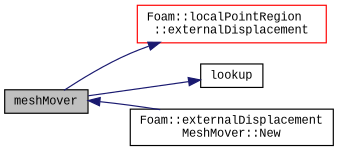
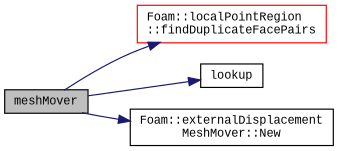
node "Foam::localPointRegion ::externalDisplacement": label "Foam::localPointRegion ::externalDisplacement" -> "Foam::localPointRegion ::findDuplicateFacePairs"
edge "Foam::externalDisplacement MeshMover::New" -> "meshMover": reversed
